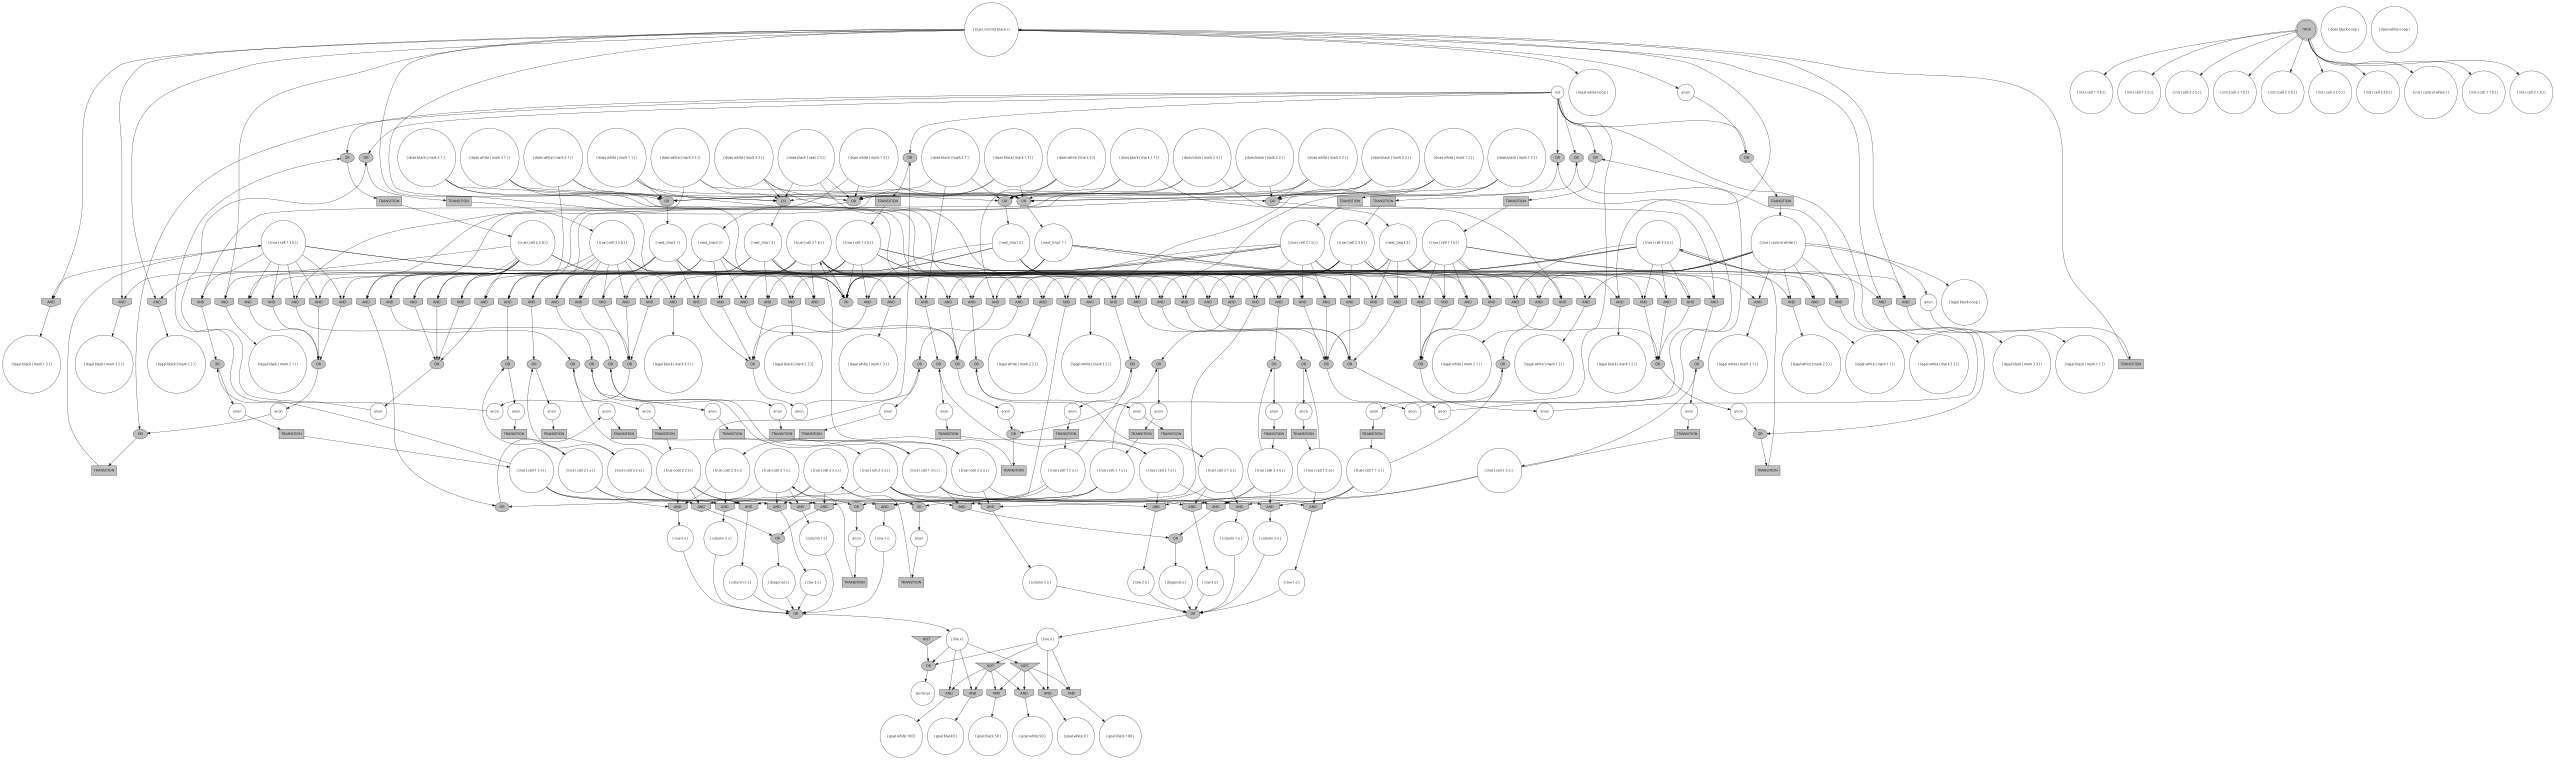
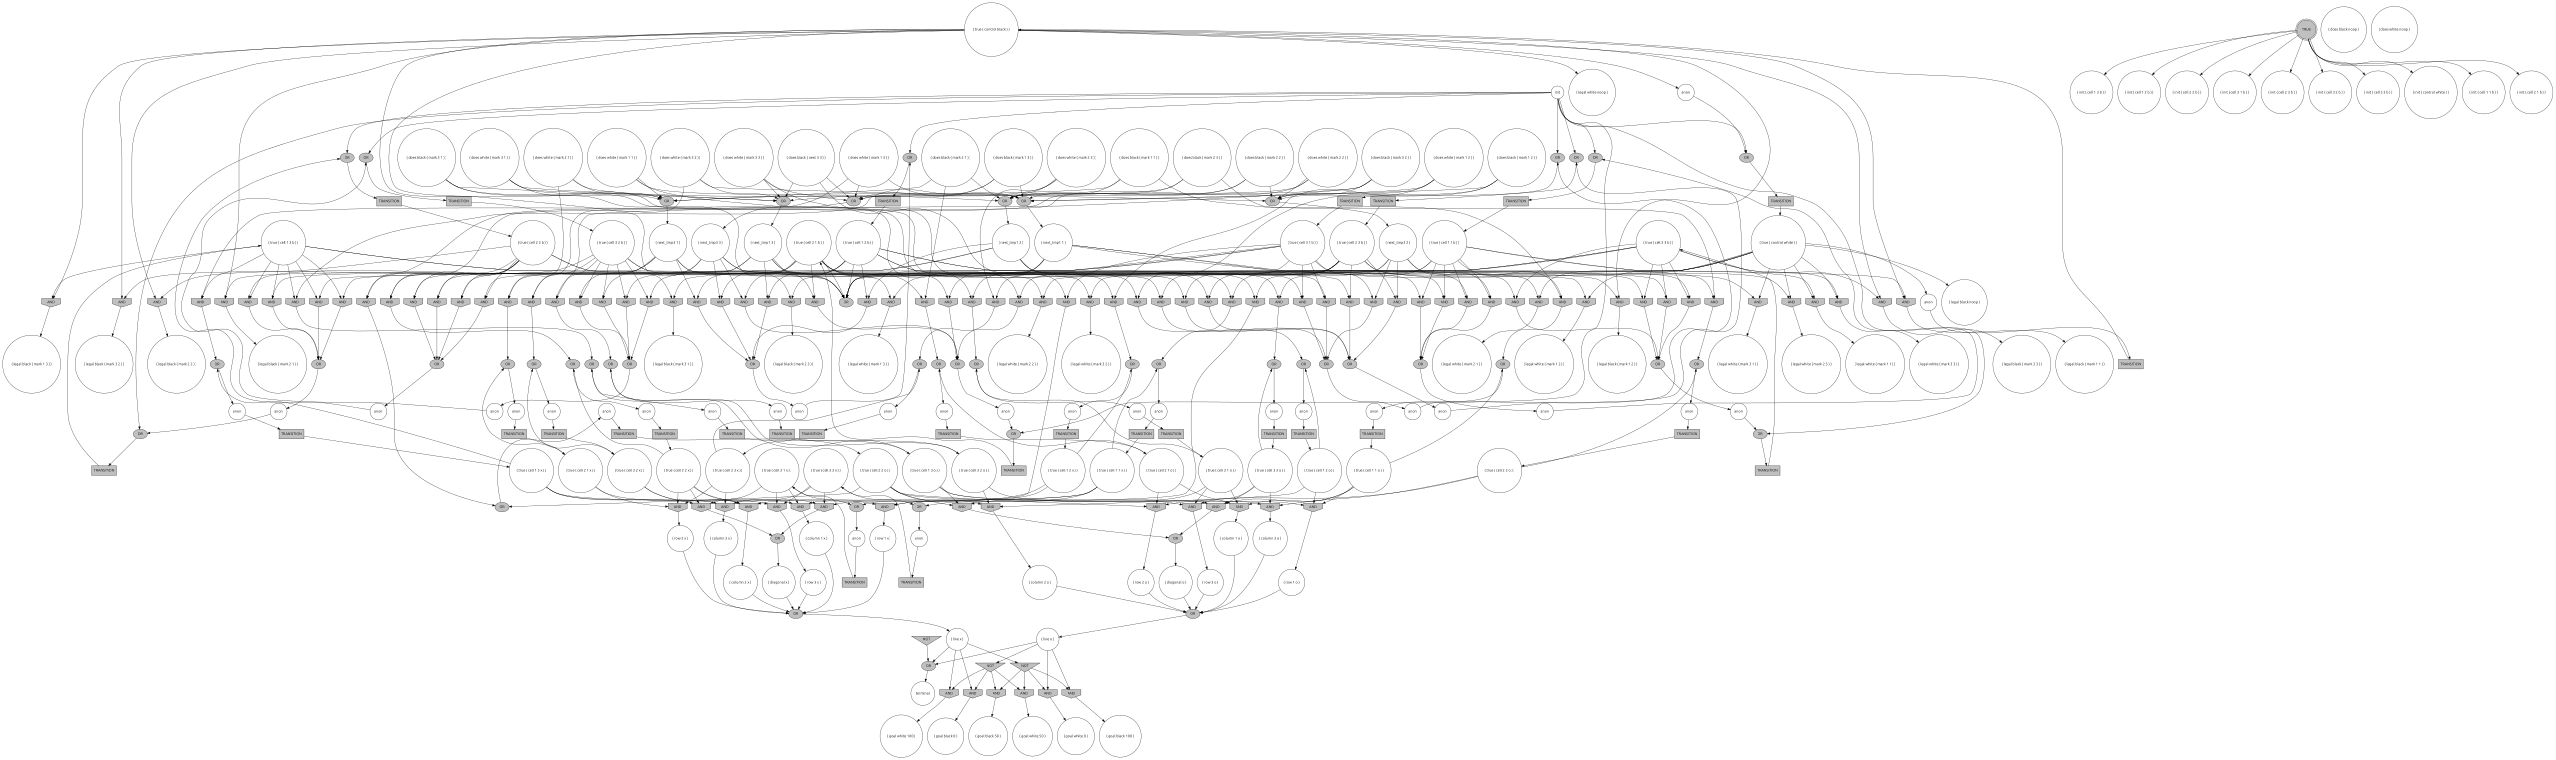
node "( does white ( line 2 3 ) )": label "( does white ( line 2 3 ) )" -> "( does white ( mark 2 3 ) )"
